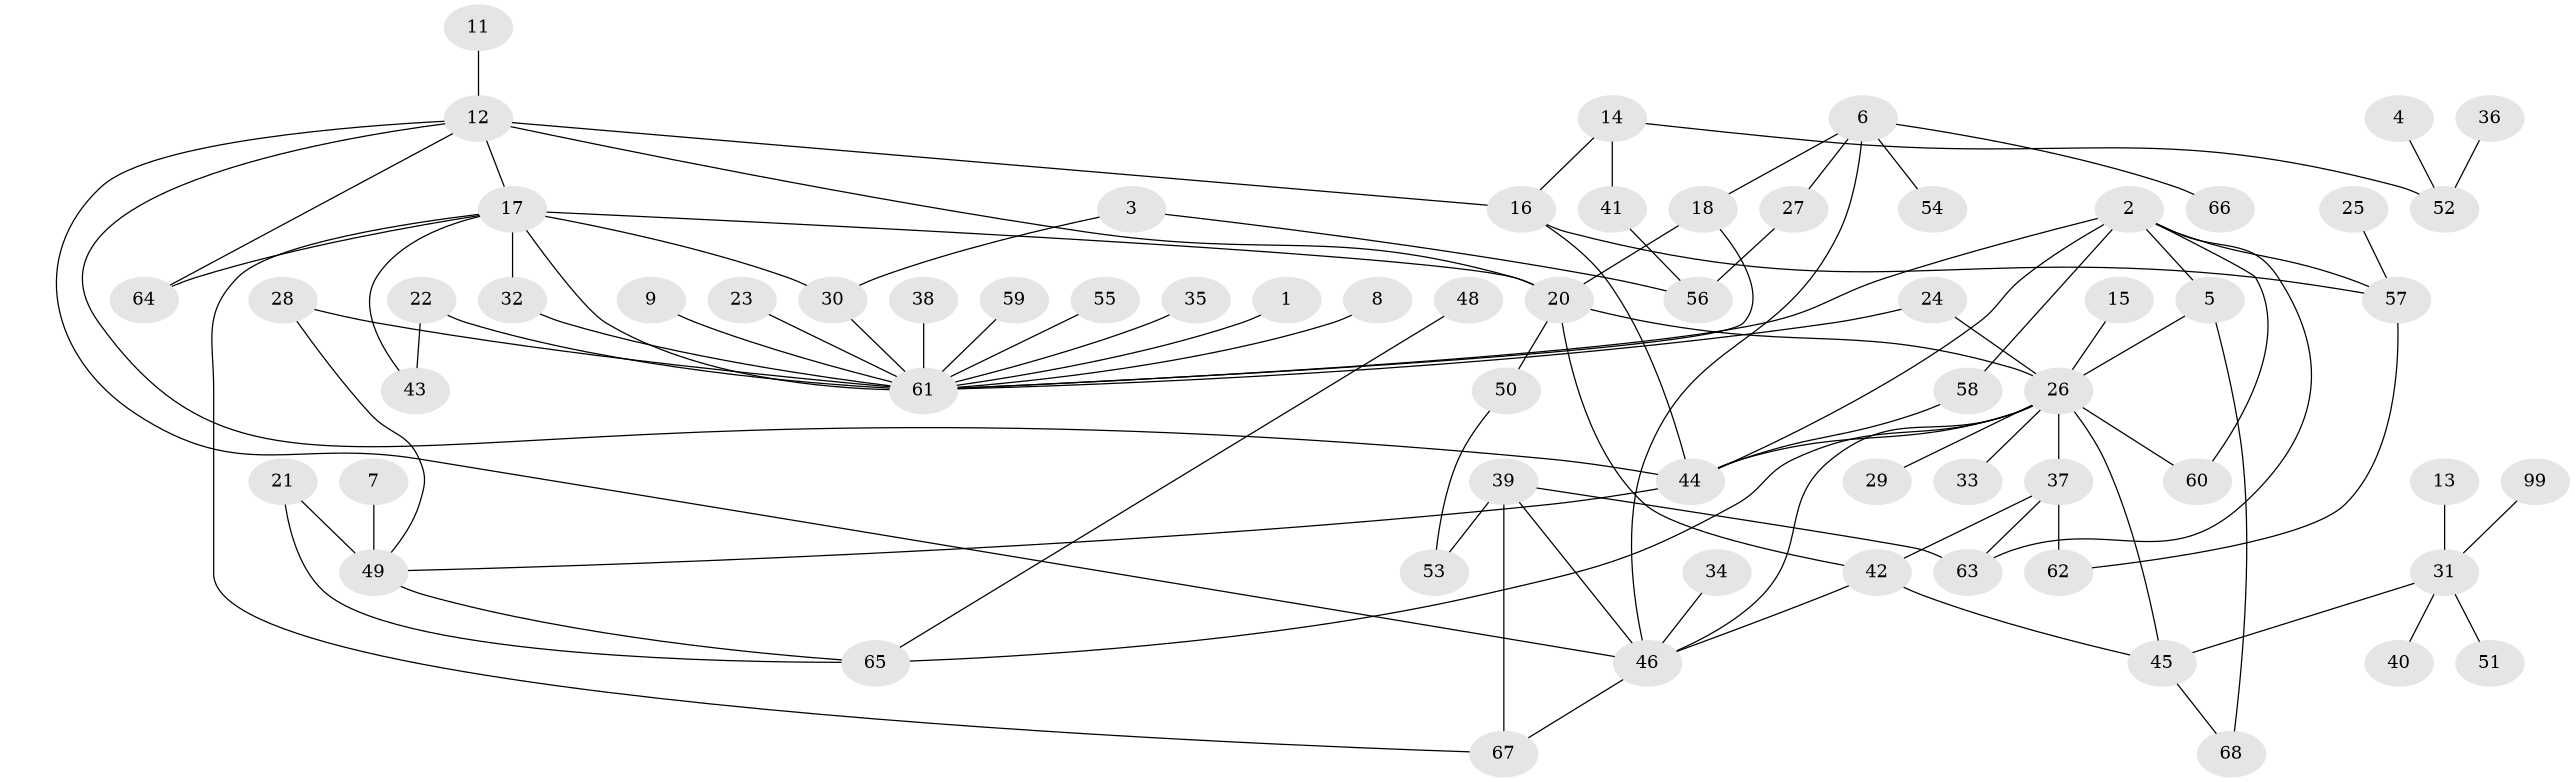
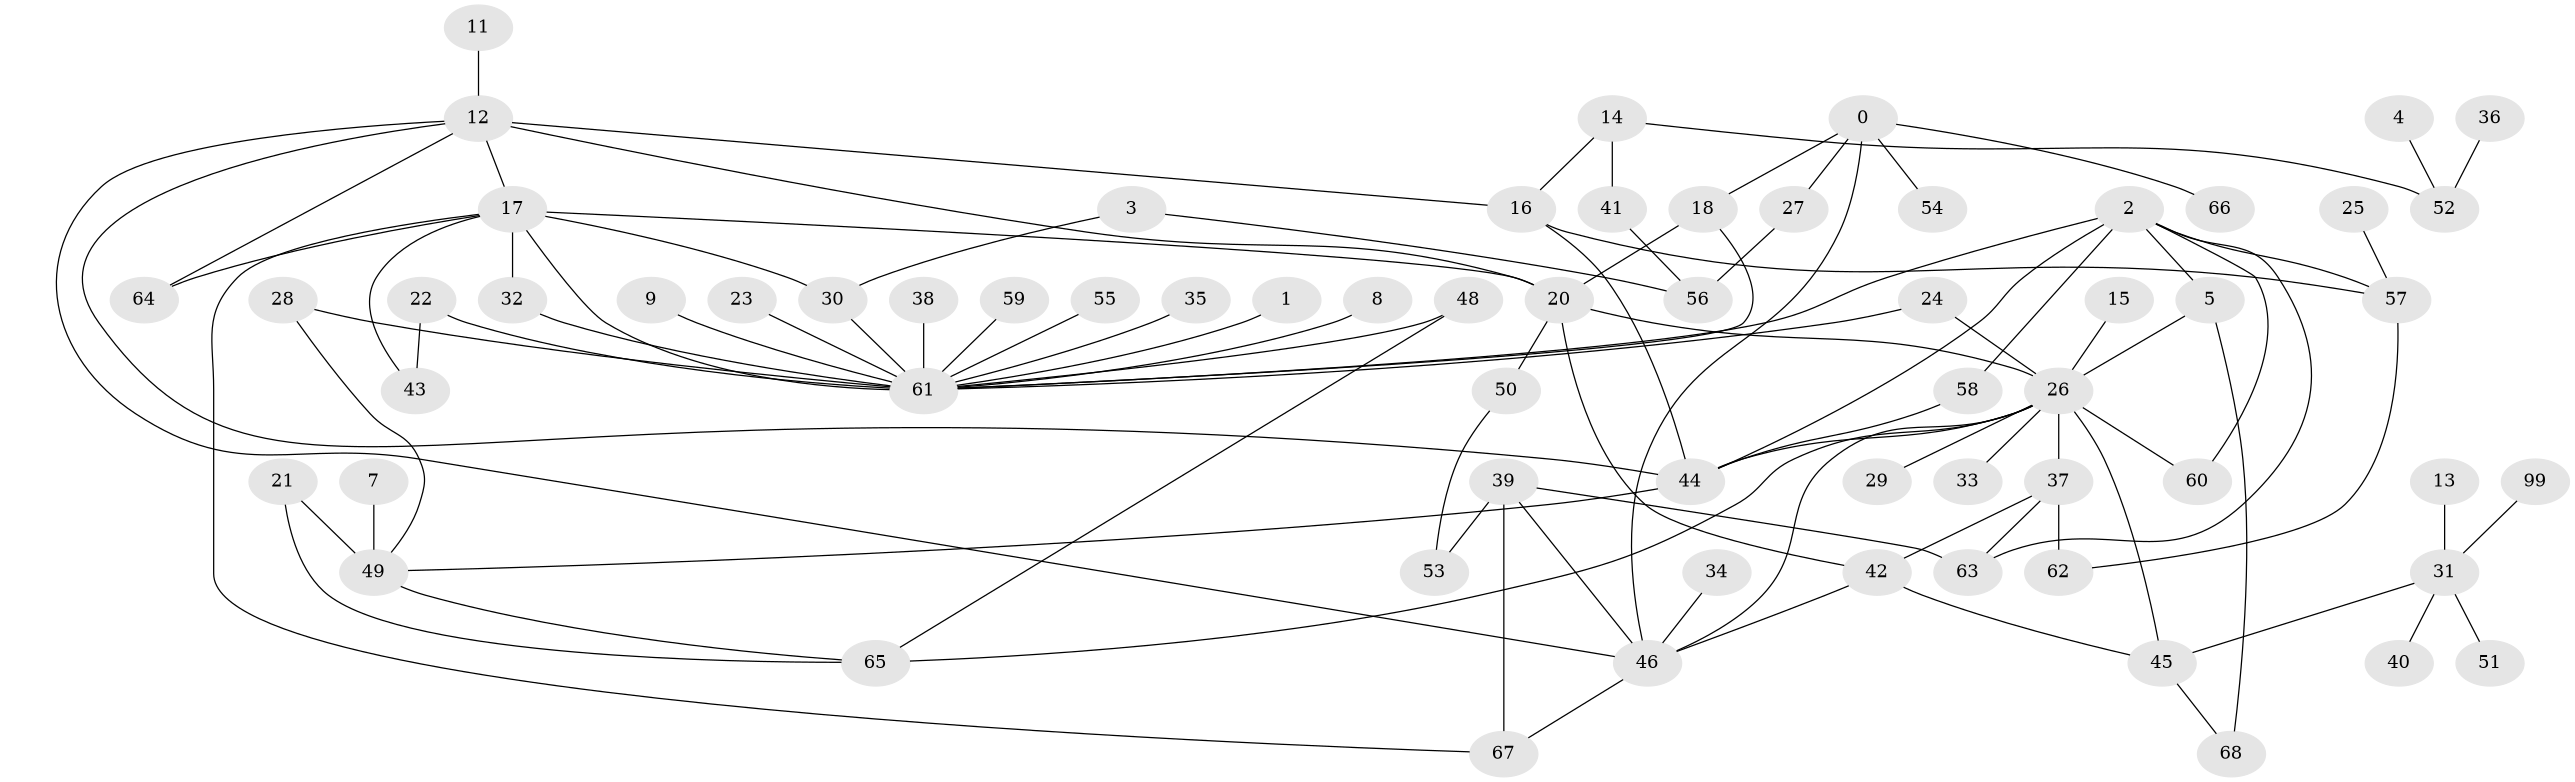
node "6": label "6" -> "0"
edge "48" -- "61": added
